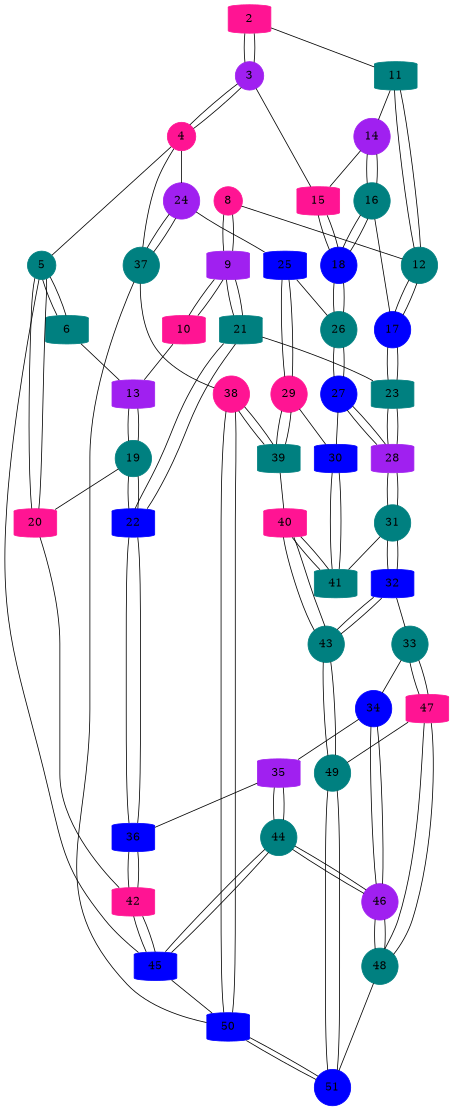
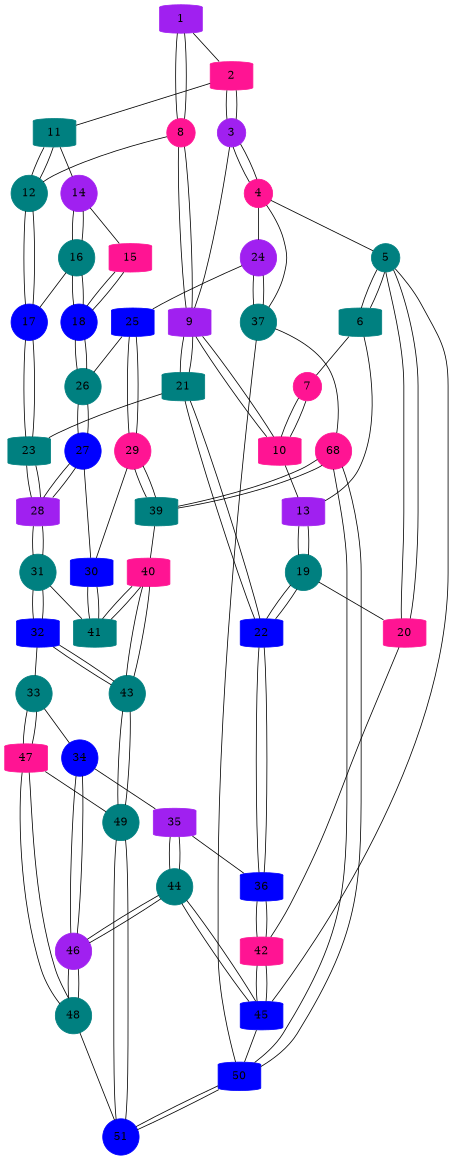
node "1": added
edge "3" -- "15": now "3" -- "9"
node "7": added
node "38": label "38" -> "68"
